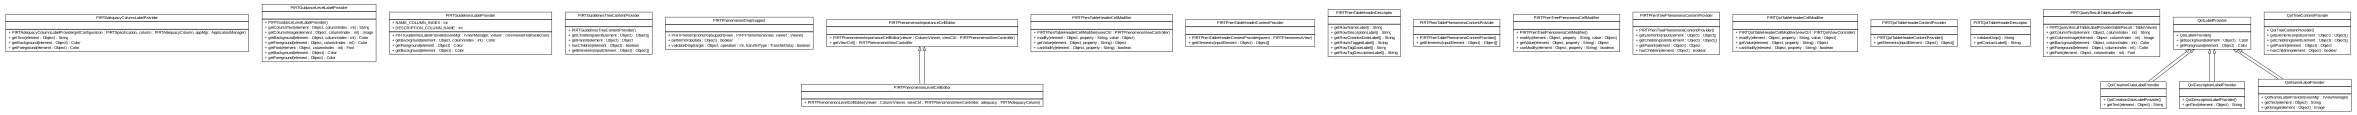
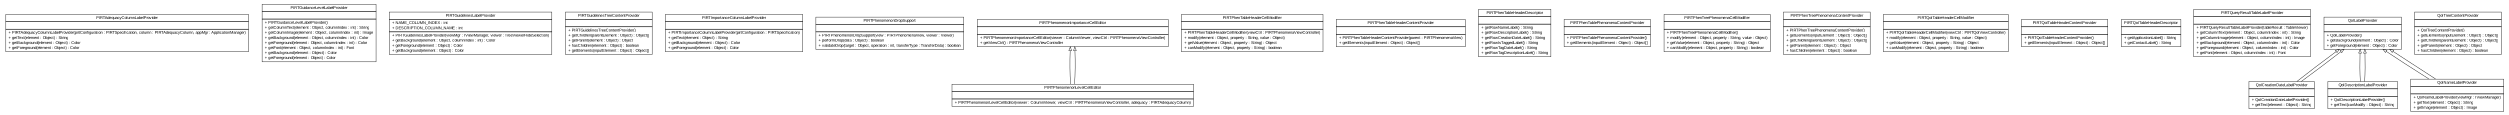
node "PIRTImportanceColumnLabelProvider": added
node "PIRTQoITableHeaderDescriptor": text "+ validateDrop() : String" -> "+ getApplicationLabel() : String"
node "QoIDescriptionLabelProvider": text "+ getText(element : Object) : String" -> "+ getText(canModify : Object) : String"
